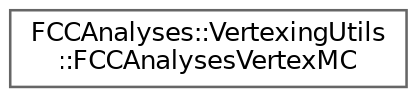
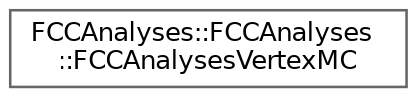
node "FCCAnalyses::VertexingUtils ::FCCAnalysesVertexMC": label "FCCAnalyses::VertexingUtils ::FCCAnalysesVertexMC" -> "FCCAnalyses::FCCAnalyses ::FCCAnalysesVertexMC"
